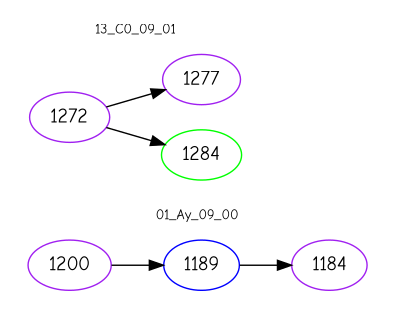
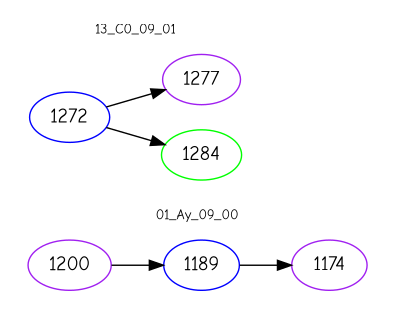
node "1272": color purple -> blue
node "1184": label "1184" -> "1174"
